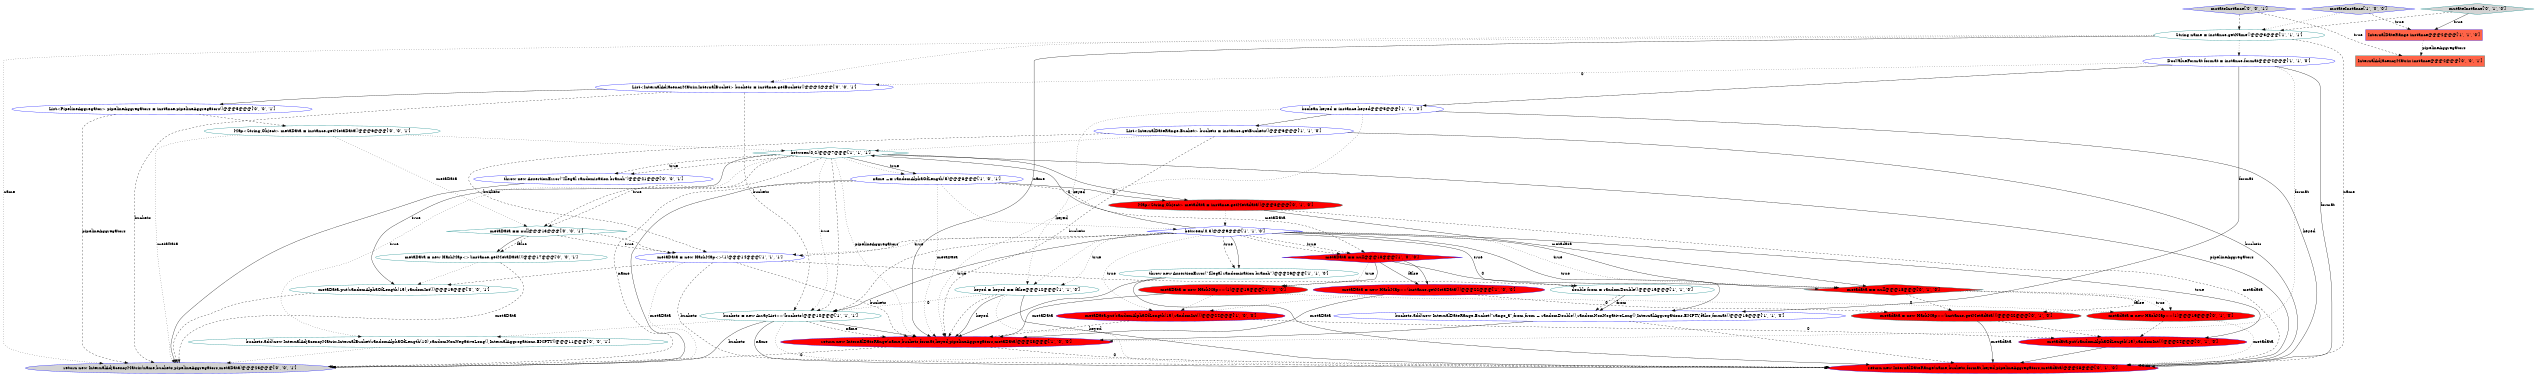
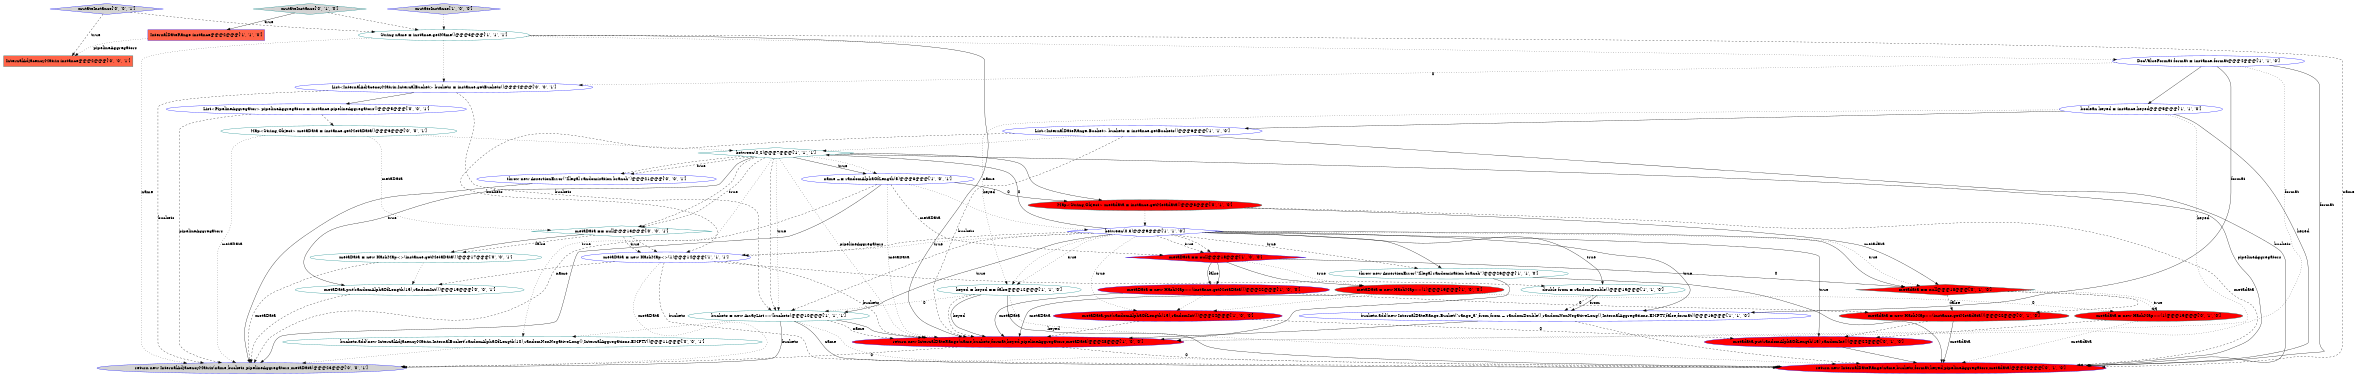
edge "mutateInstance['1', '0', '0']" -> "InternalDateRange instance@@@2@@@['1', '1', '0']": removed, label "true"
